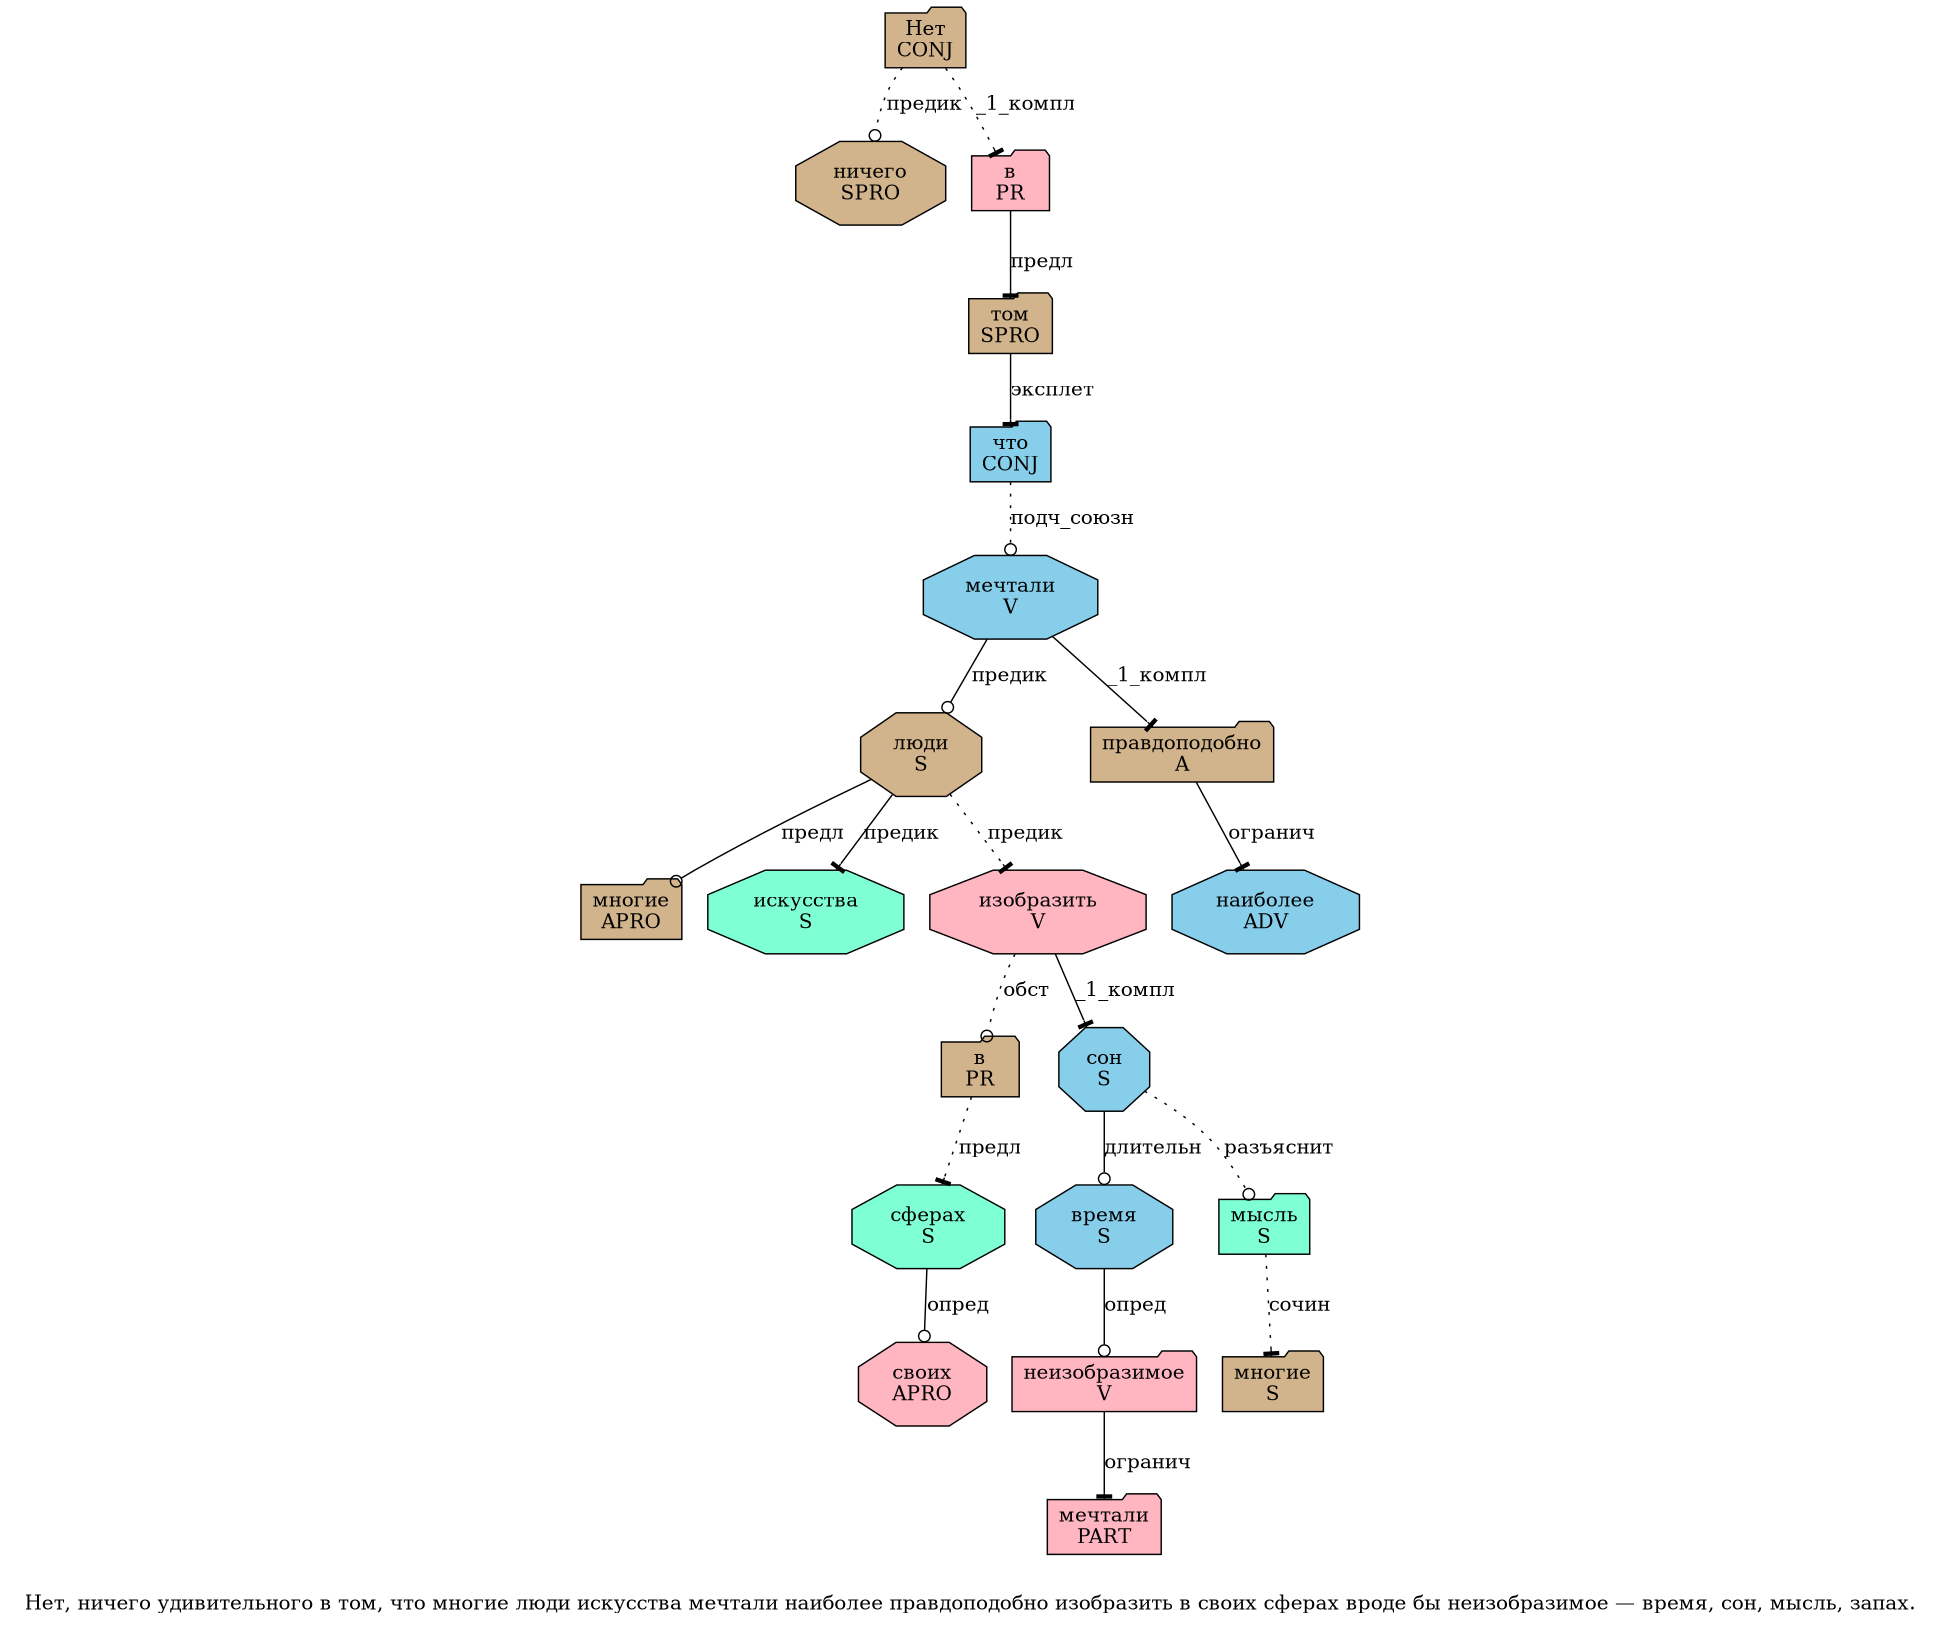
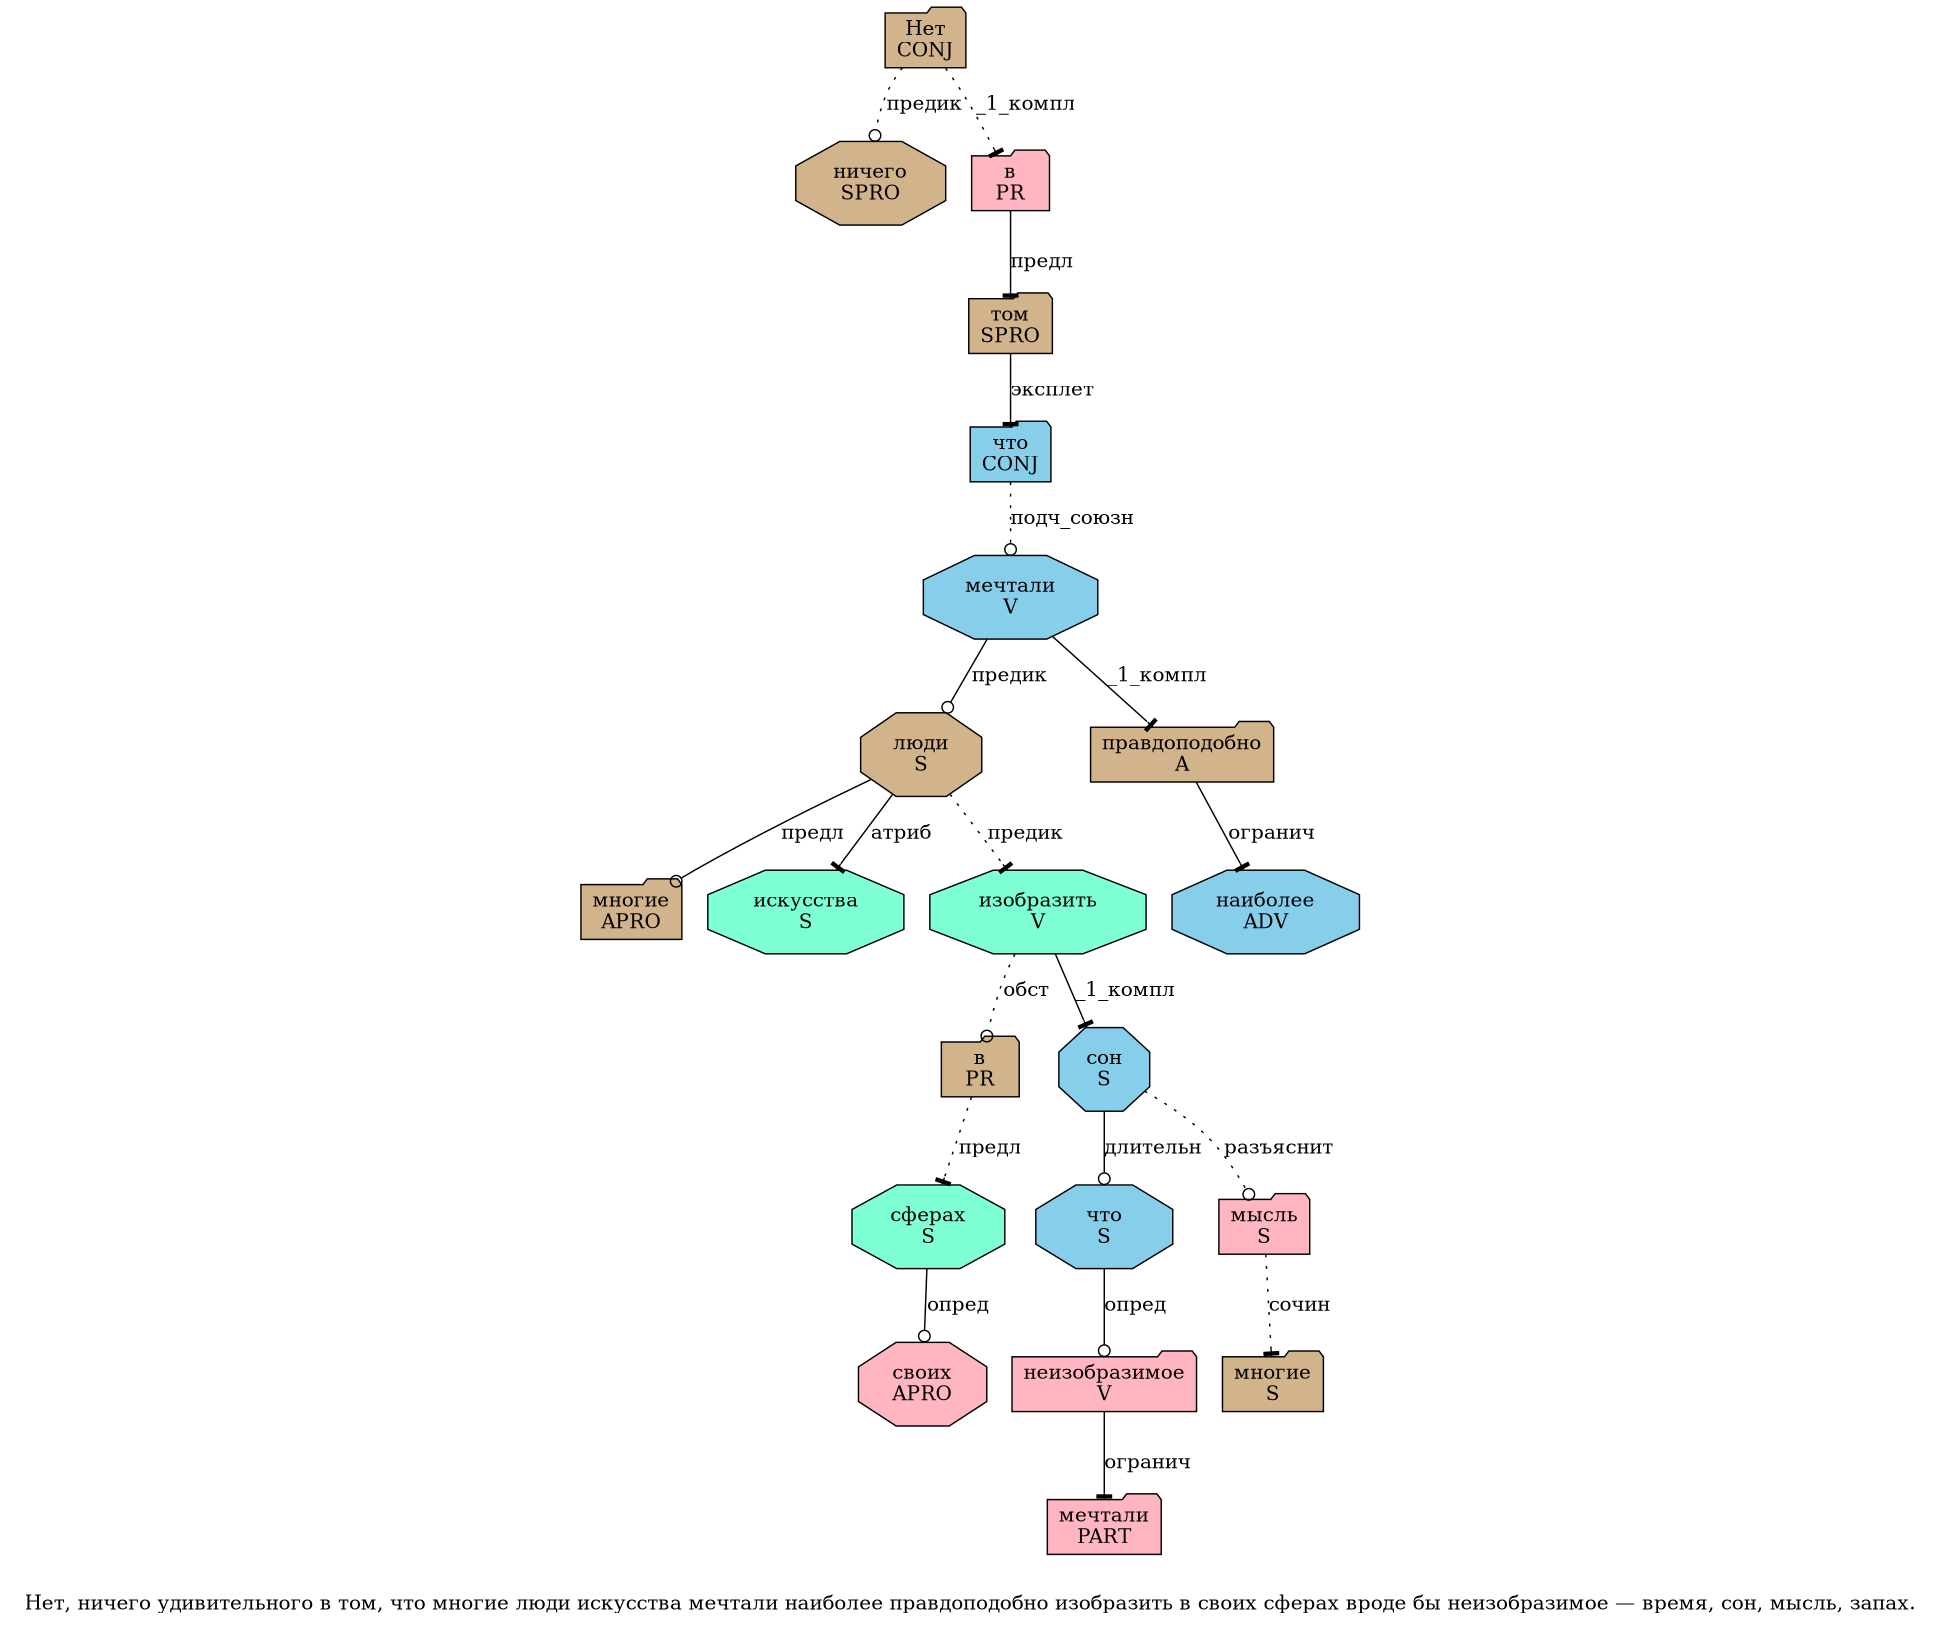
edge "люди S" -> "искусства S": label "предик" -> "атриб"
node "изобразить V": fillcolor lightpink -> aquamarine
node "время S": label "время S" -> "что S"
node "мысль S": fillcolor aquamarine -> lightpink
